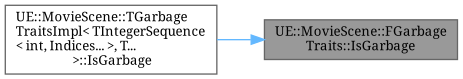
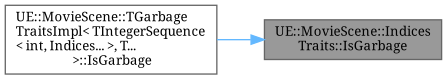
node "UE::MovieScene::FGarbage Traits::IsGarbage": label "UE::MovieScene::FGarbage Traits::IsGarbage" -> "UE::MovieScene::Indices Traits::IsGarbage"
